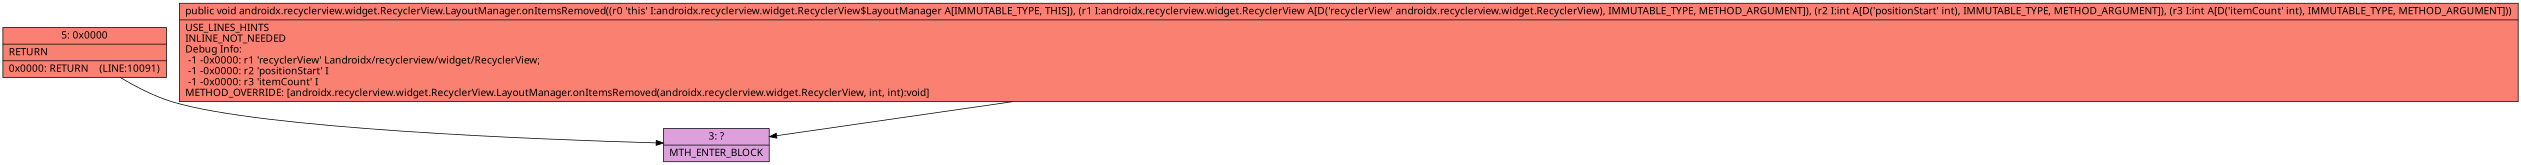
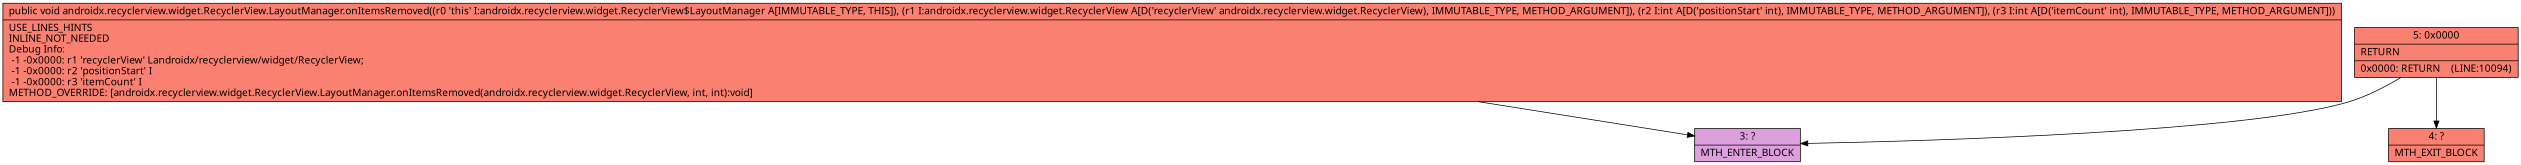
node "5: 0x0000": text "0x0000: RETURN    (LINE:10091)" -> "0x0000: RETURN    (LINE:10094)"
node "4: ?": added
